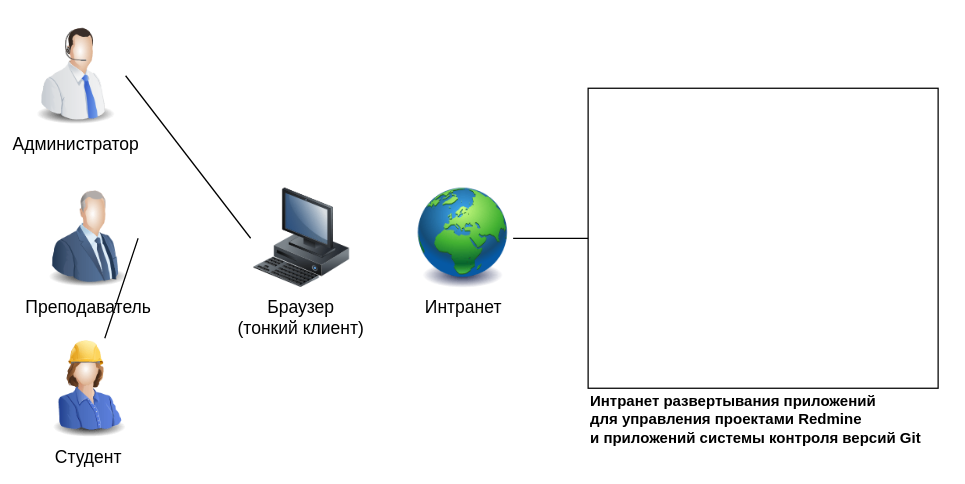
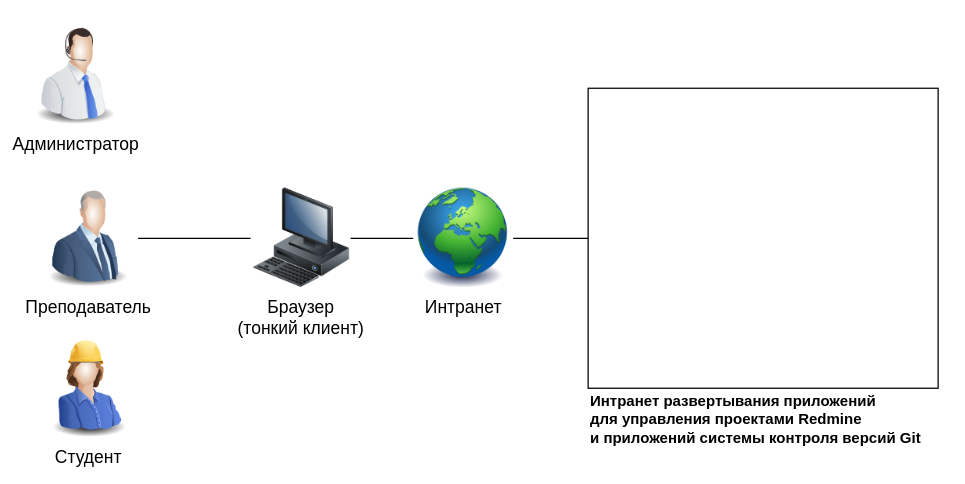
edge "Администратор" -- "Браузер (тонкий клиент)": removed
edge "Браузер (тонкий клиент)" -- "Интранет": added
edge "Преподаватель" -- "Студент": now "Преподаватель" -- "Браузер (тонкий клиент)"
